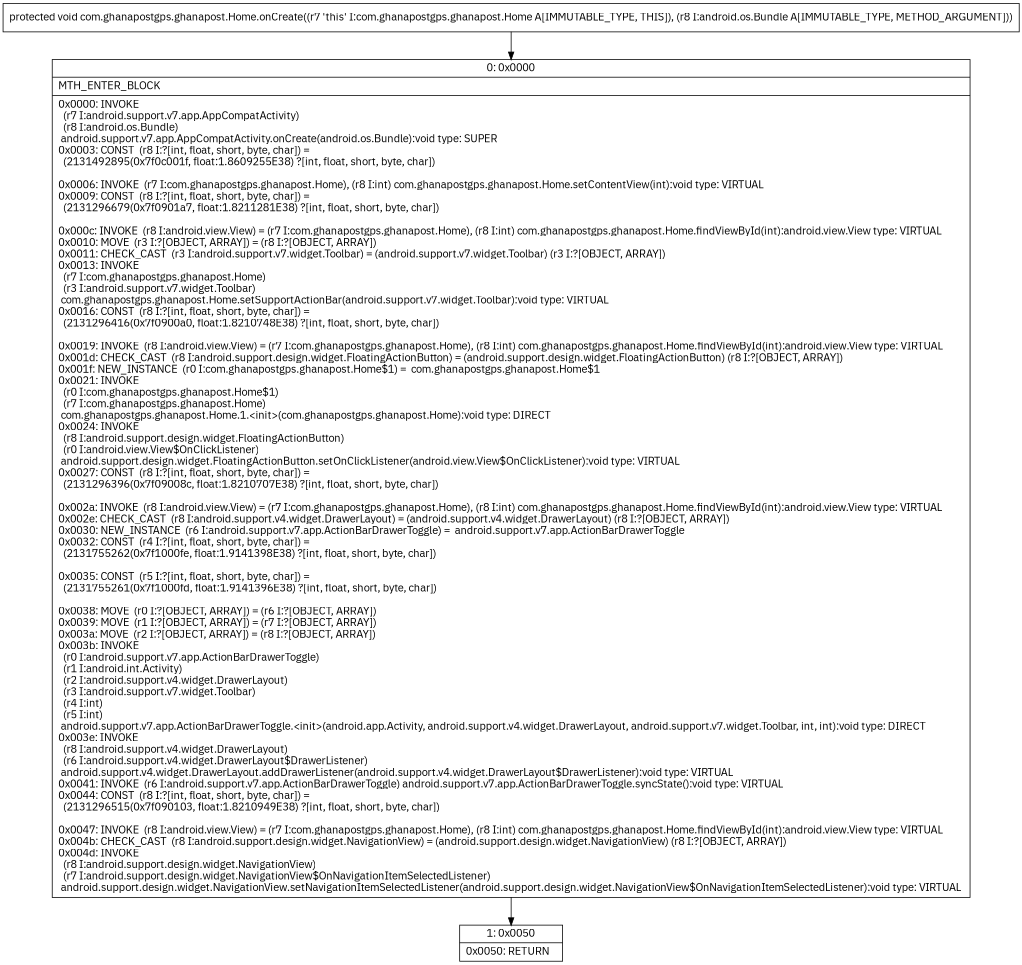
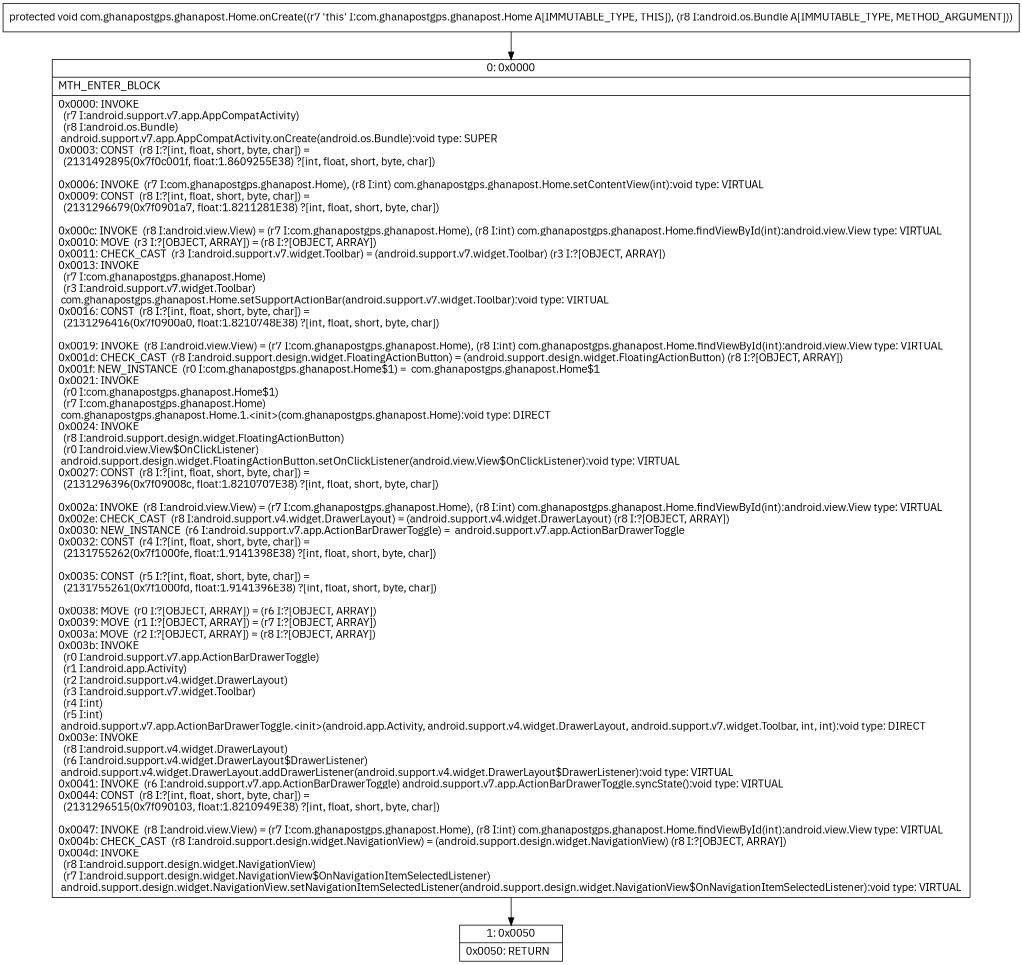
node "0: 0x0000": text "(r1 I:android.int.Activity)" -> "(r1 I:android.app.Activity)"
